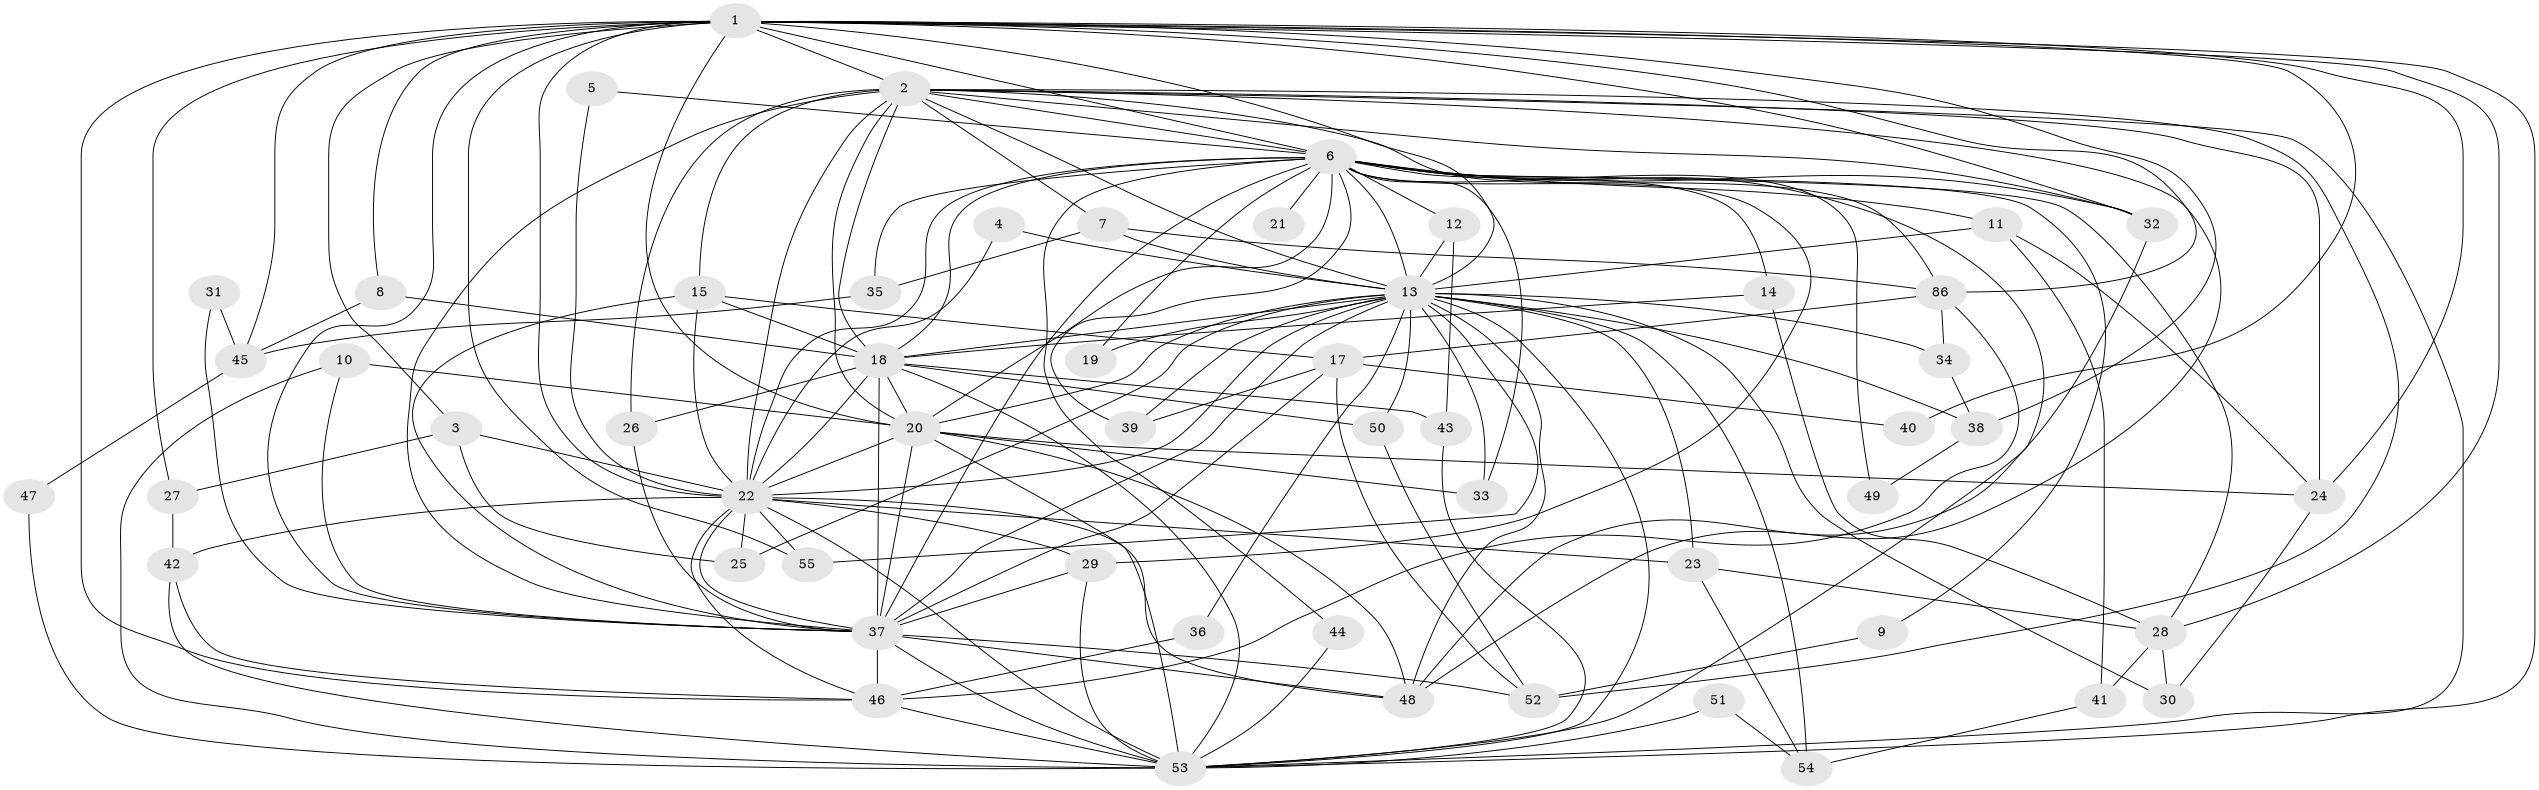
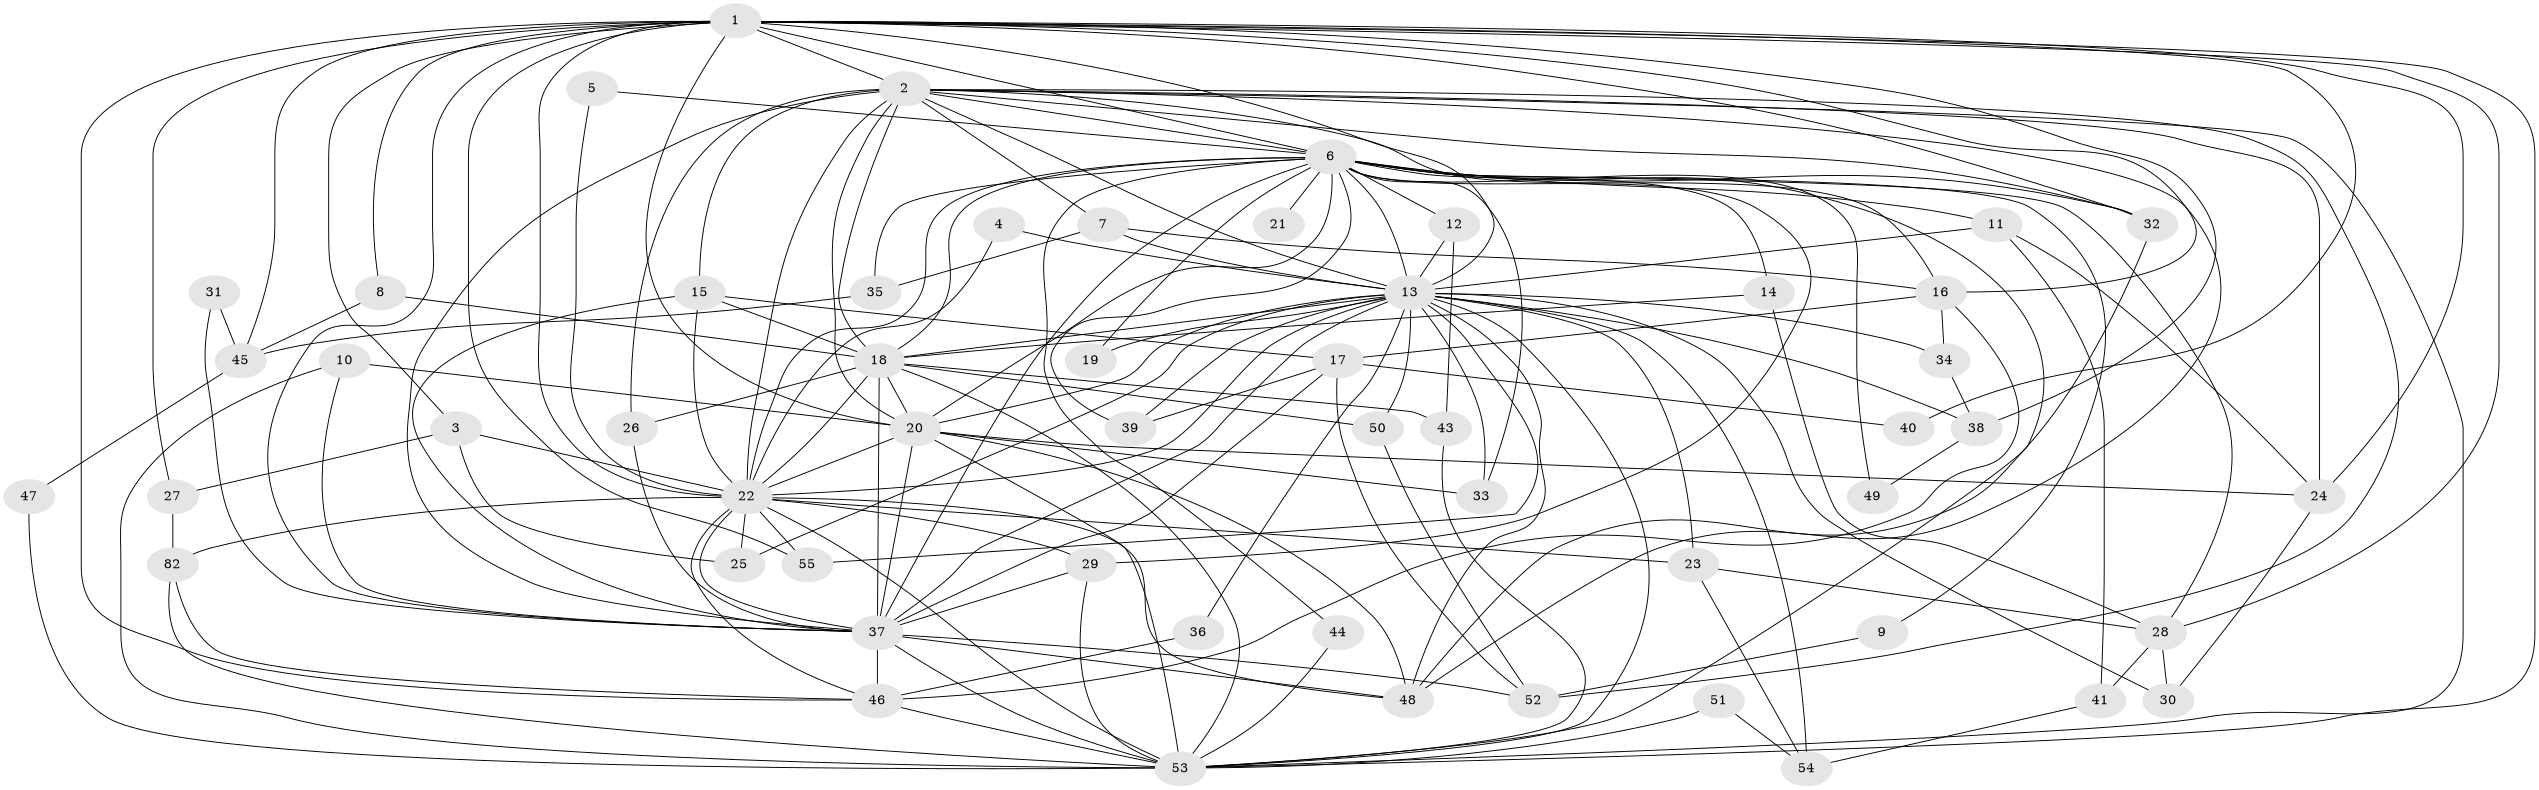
node "86": label "86" -> "16"
node "42": label "42" -> "82"
